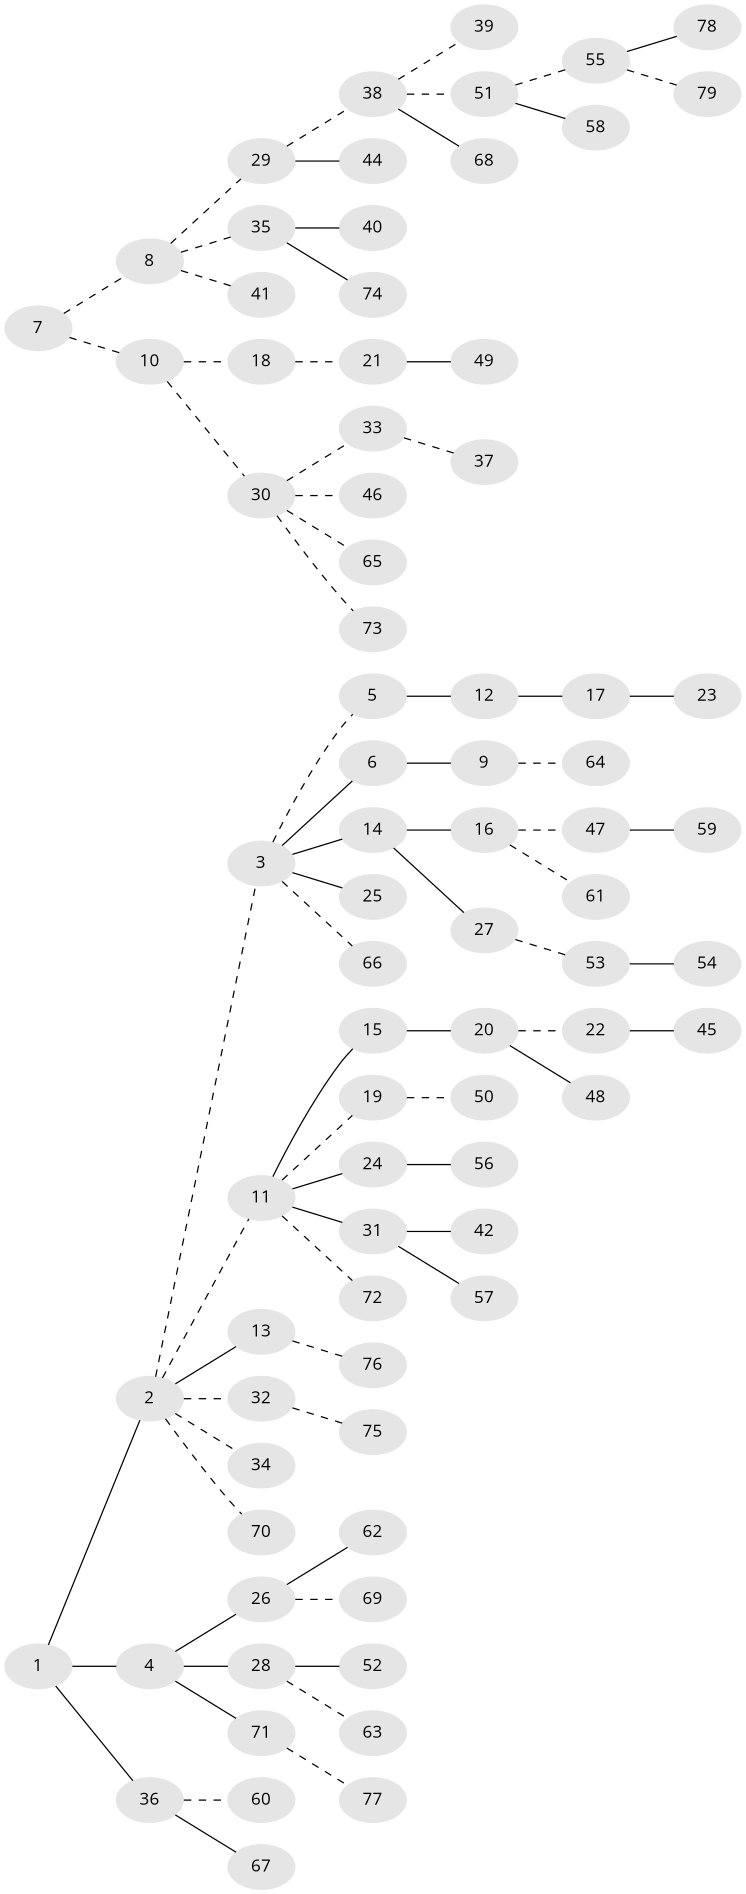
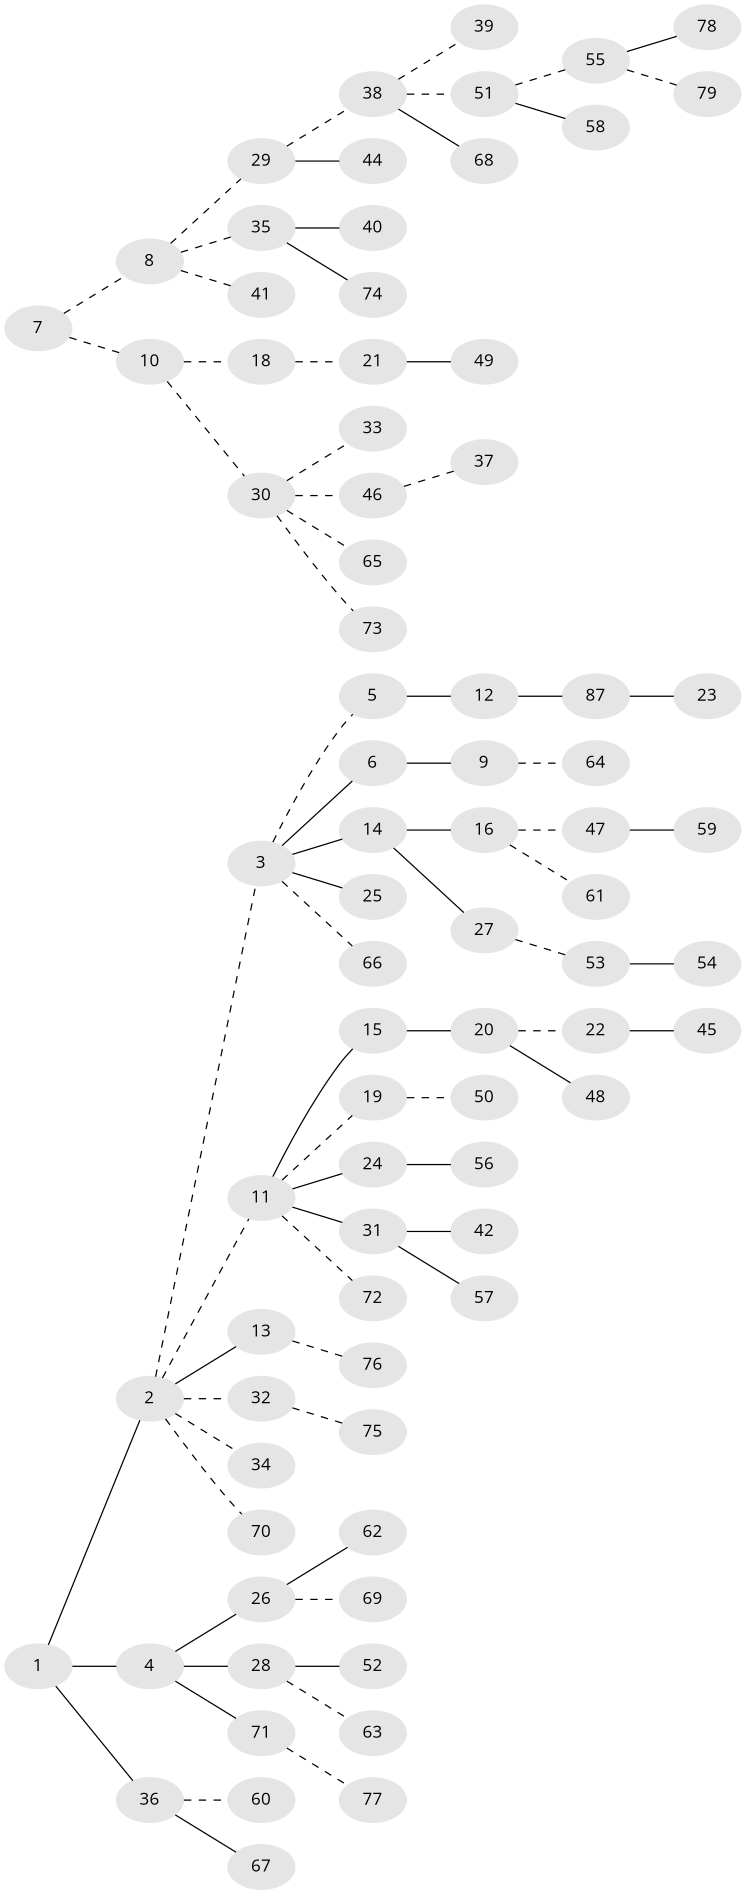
edge "33" -- "37": now "46" -- "37"
node "17": label "17" -> "87"
